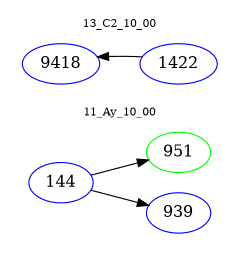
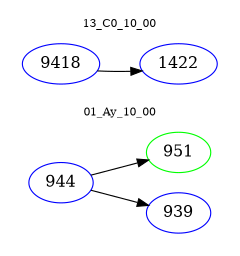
cluster "13_C2_10_00": label "13_C2_10_00" -> "13_C0_10_00"
edge "1422" -> "9418": reversed
cluster "11_Ay_10_00": label "11_Ay_10_00" -> "01_Ay_10_00"
node "144": label "144" -> "944"
